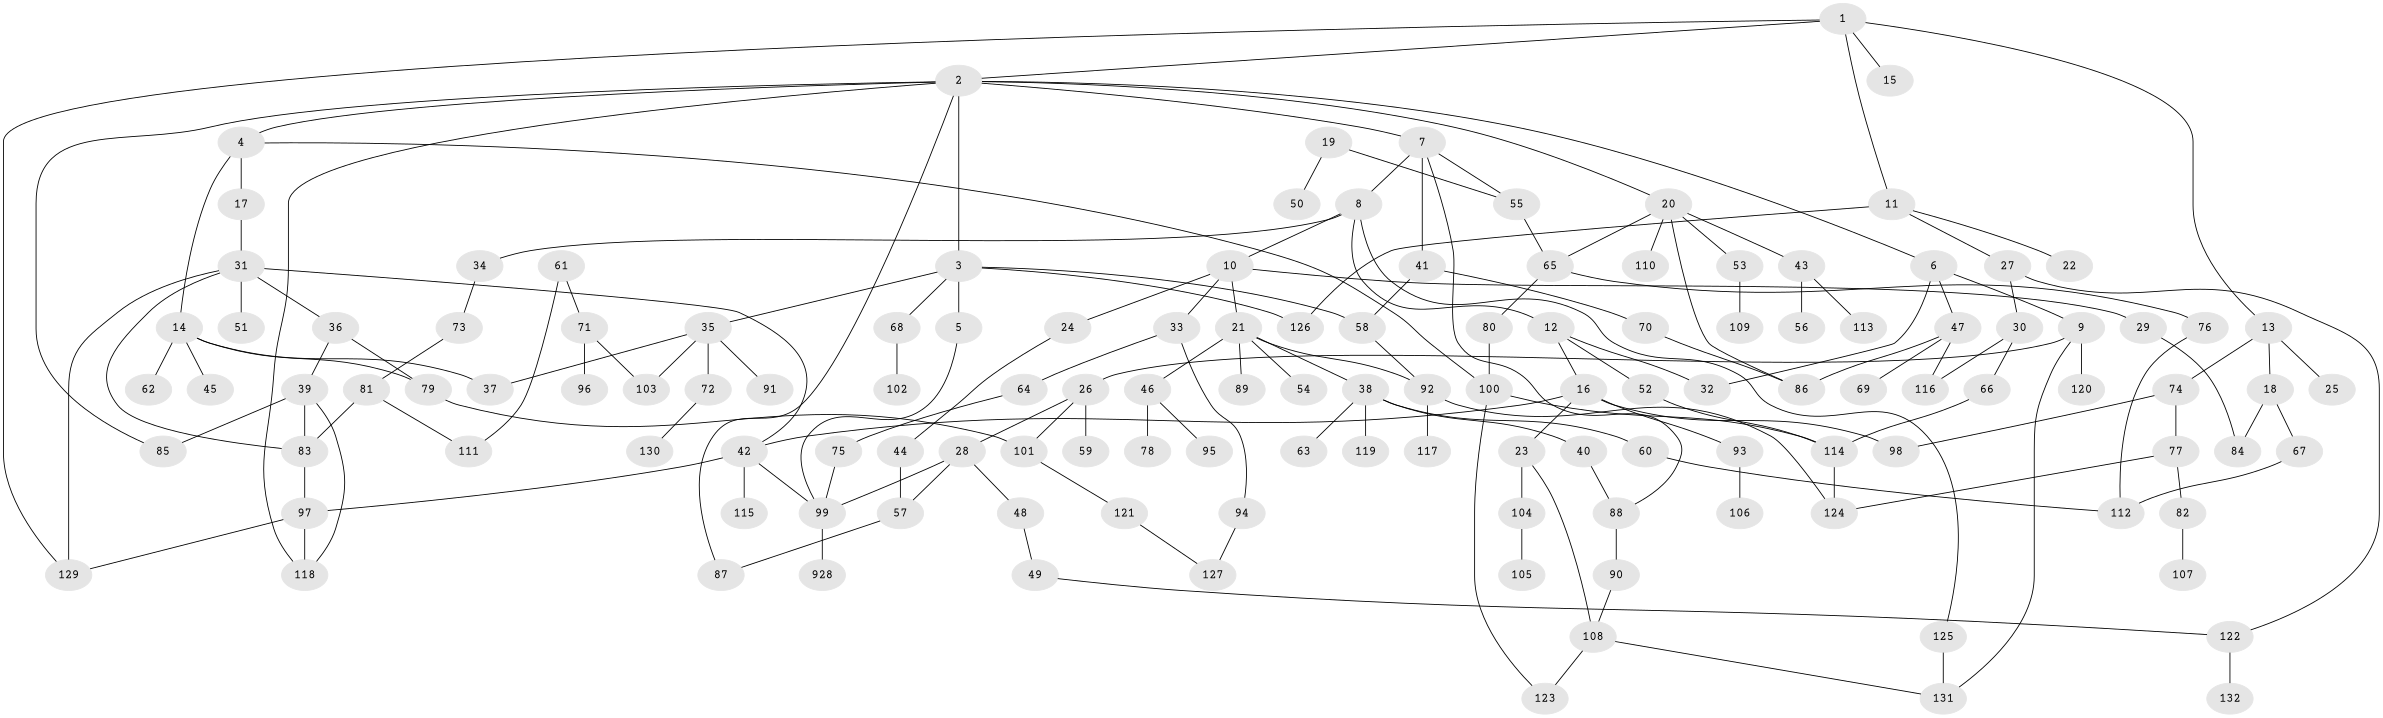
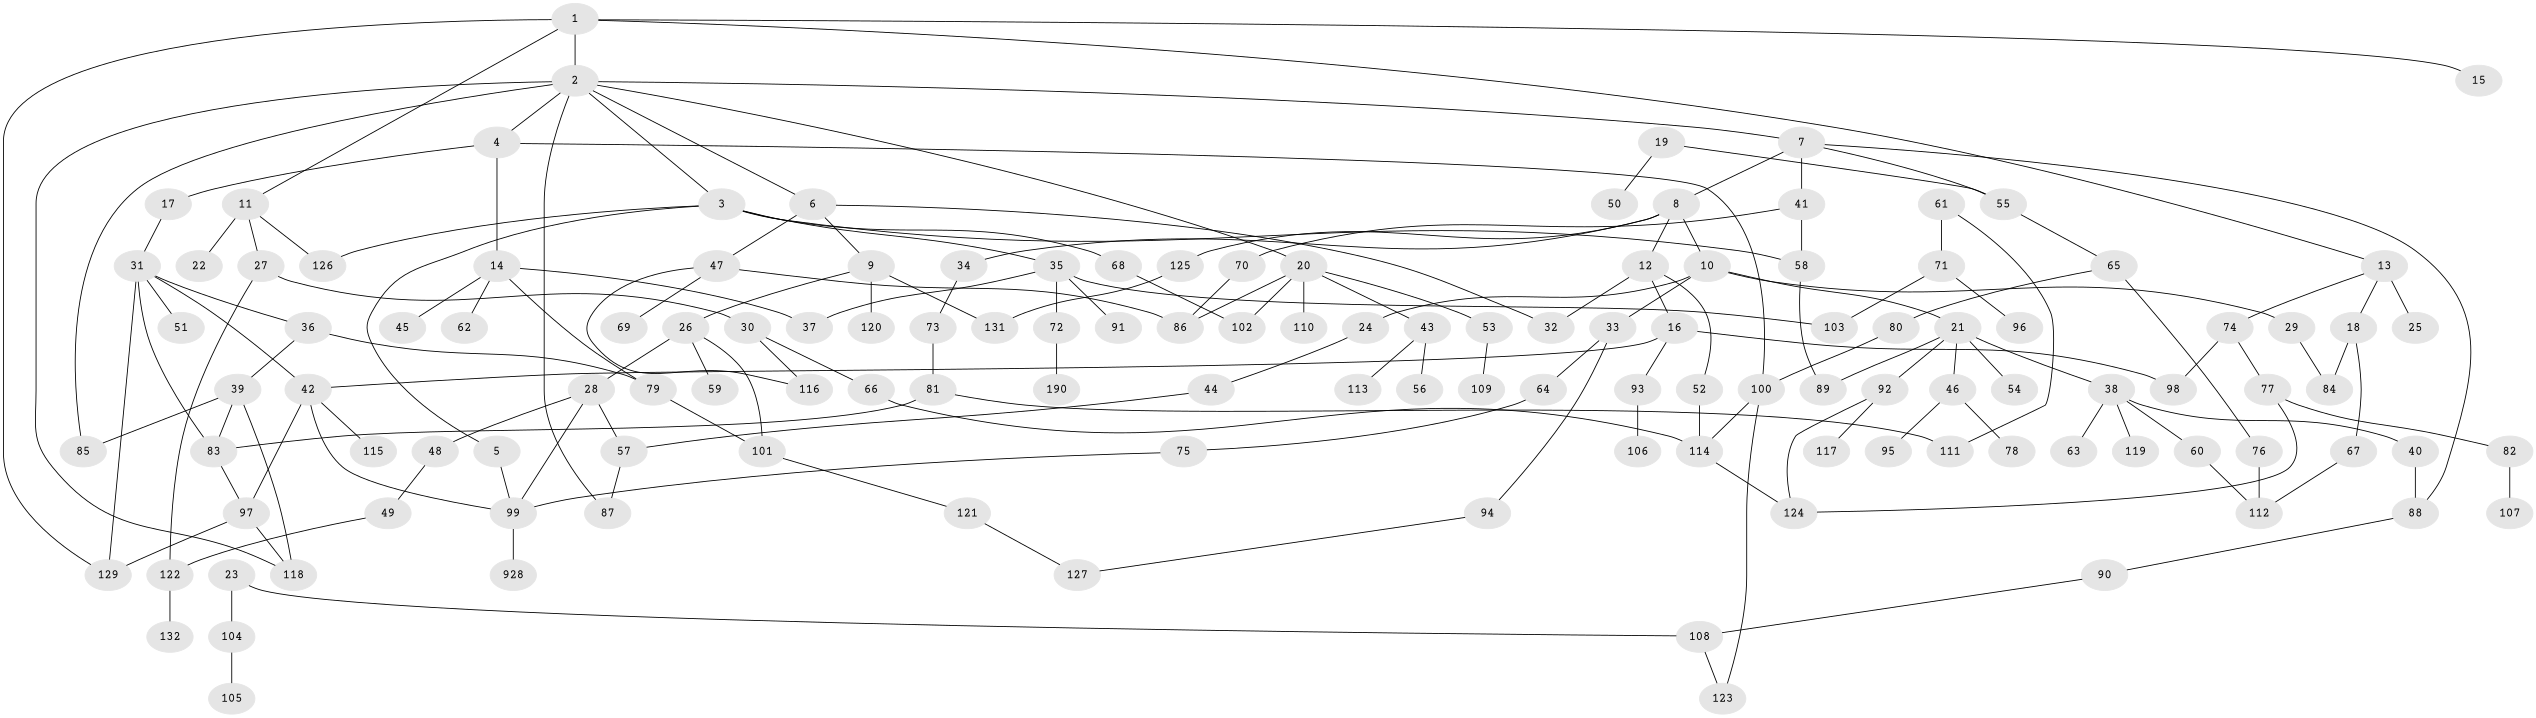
edge "20" -- "65": now "20" -- "102"
edge "58" -- "92": now "58" -- "89"
edge "16" -- "23": removed
node "130": label "130" -> "190"
edge "108" -- "131": removed
